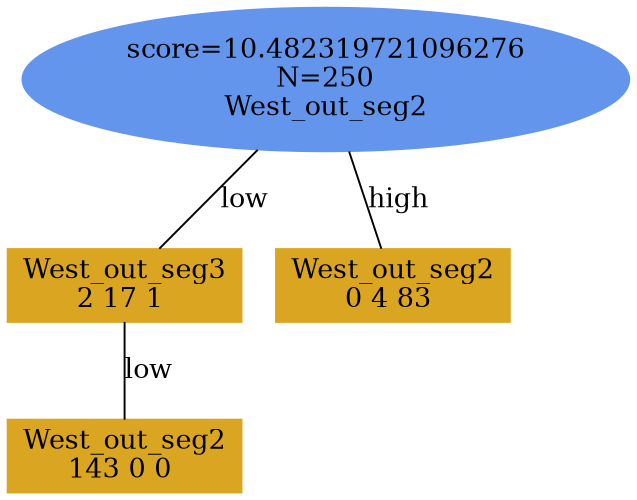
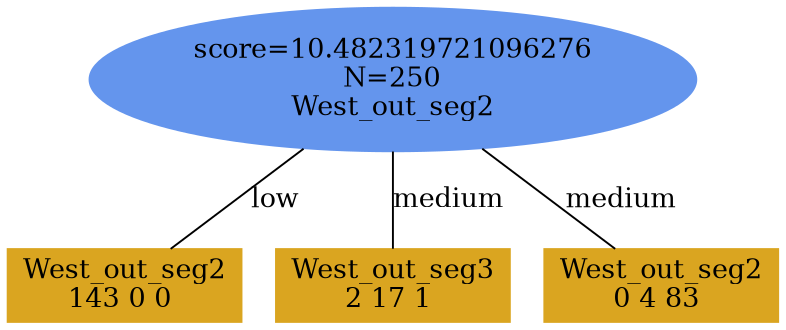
edge "score=10.482319721096276 N=250 West_out_seg2" -- "West_out_seg3 2 17 1": label "low" -> "medium"
edge "score=10.482319721096276 N=250 West_out_seg2" -- "West_out_seg2 0 4 83": label "high" -> "medium"
edge "West_out_seg3 2 17 1" -- "West_out_seg2 143 0 0": now "score=10.482319721096276 N=250 West_out_seg2" -- "West_out_seg2 143 0 0"
